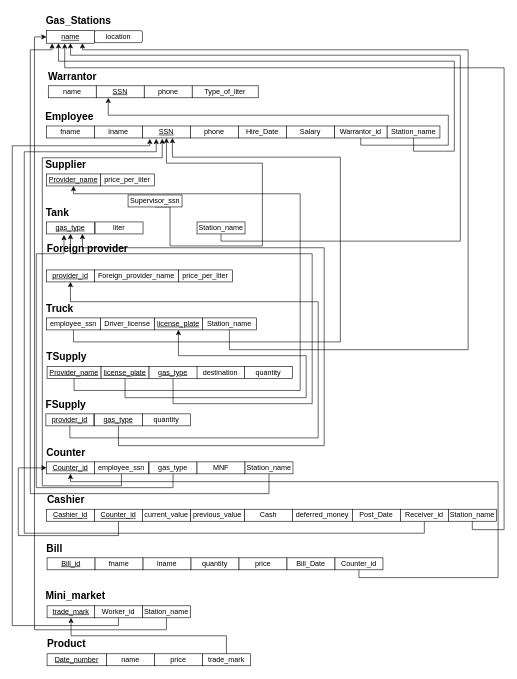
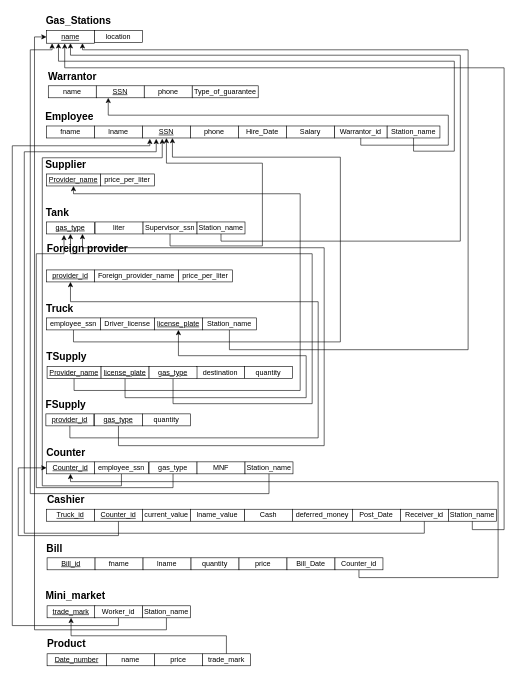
node "location": shape rounded rectangle -> rectangle
node "Type_of_liter": label "Type_of_liter" -> "Type_of_guarantee"
node "Supervisor_ssn": moved (155, 201) -> (170, 228)
node "Cashier_id": label "Cashier_id" -> "Truck_id"
node "previous_value": label "previous_value" -> "lname_value"
